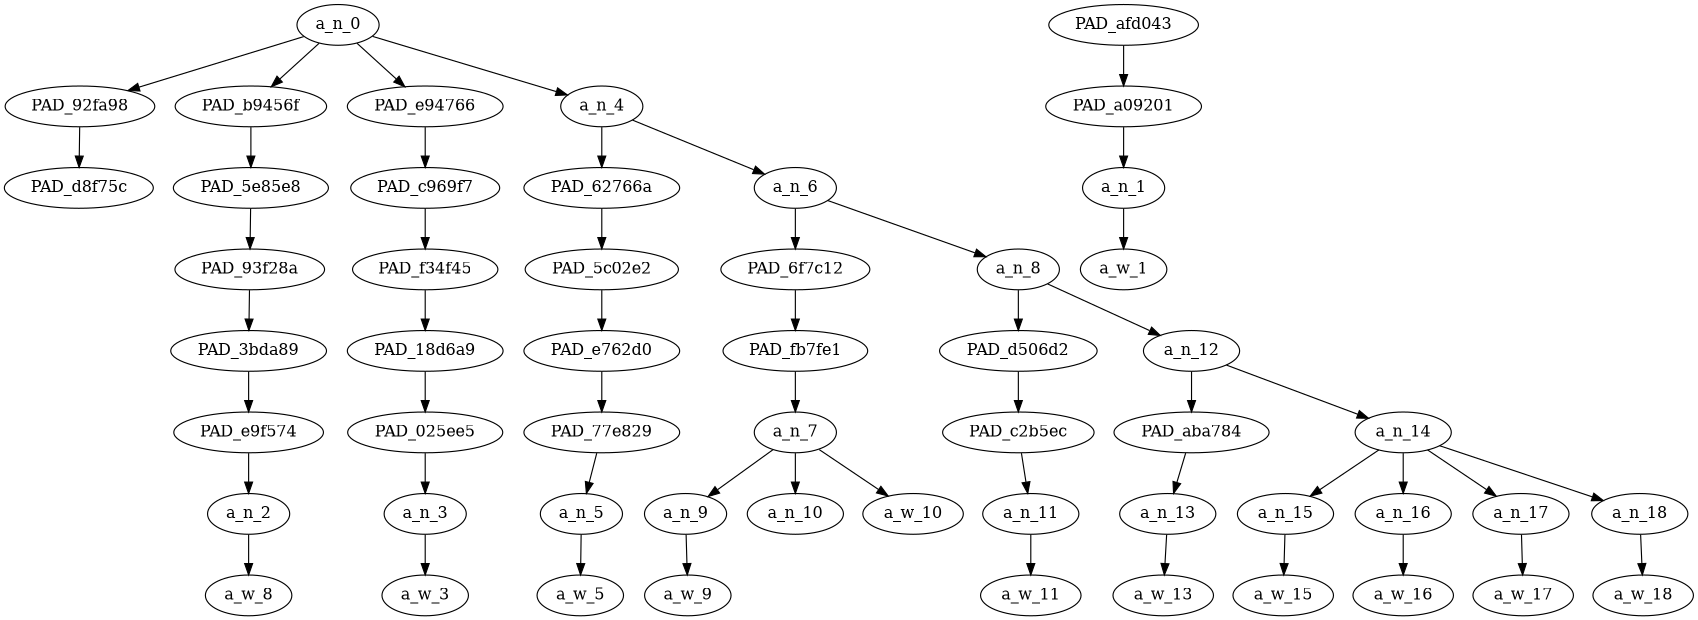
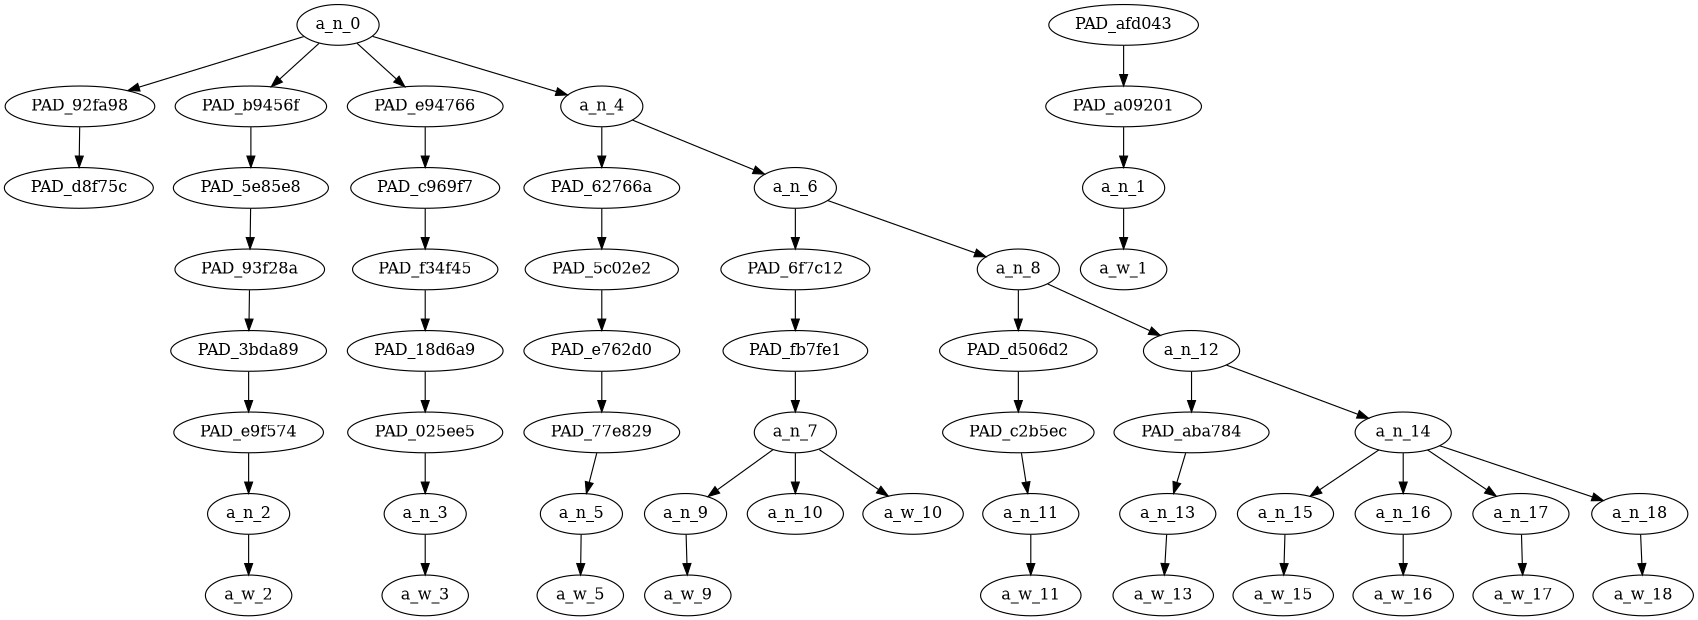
node "a_w_8": label "a_w_8" -> "a_w_2"
